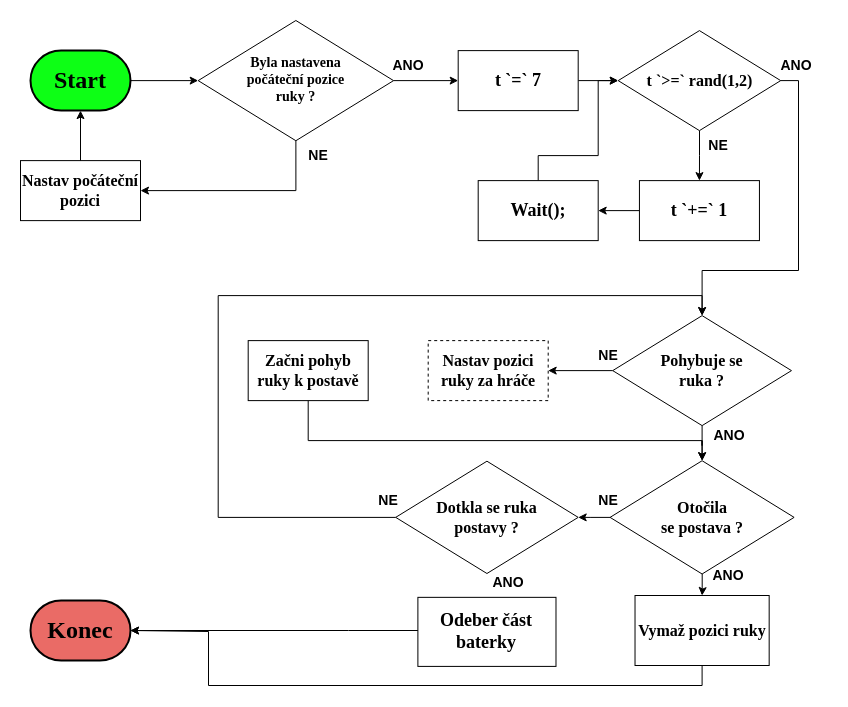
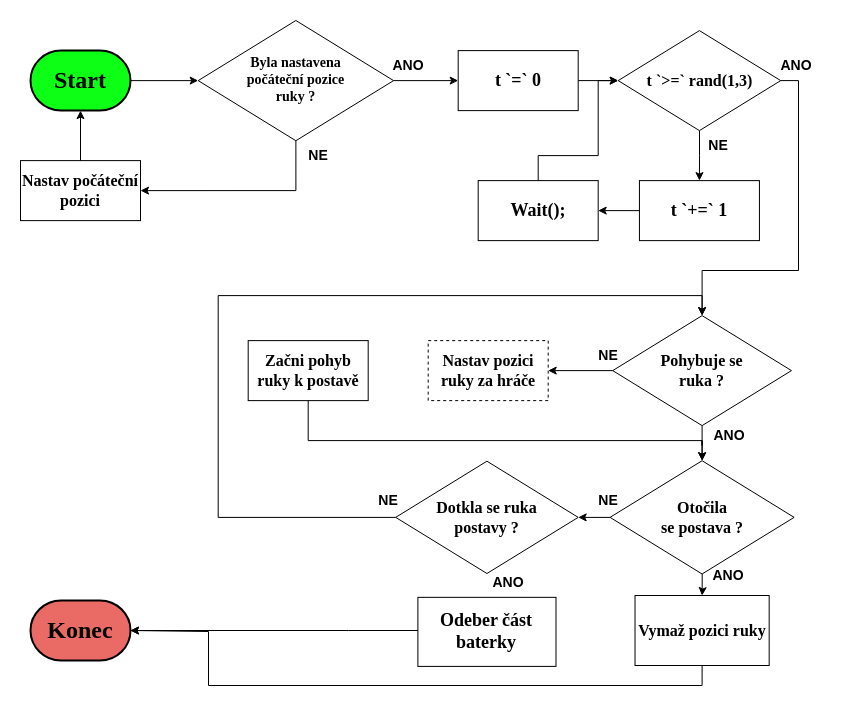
node "t `=` 7": label "t `=` 7" -> "t `=` 0"
node "t `>=` rand(1,2)": label "t `>=` rand(1,2)" -> "t `>=` rand(1,3)"
